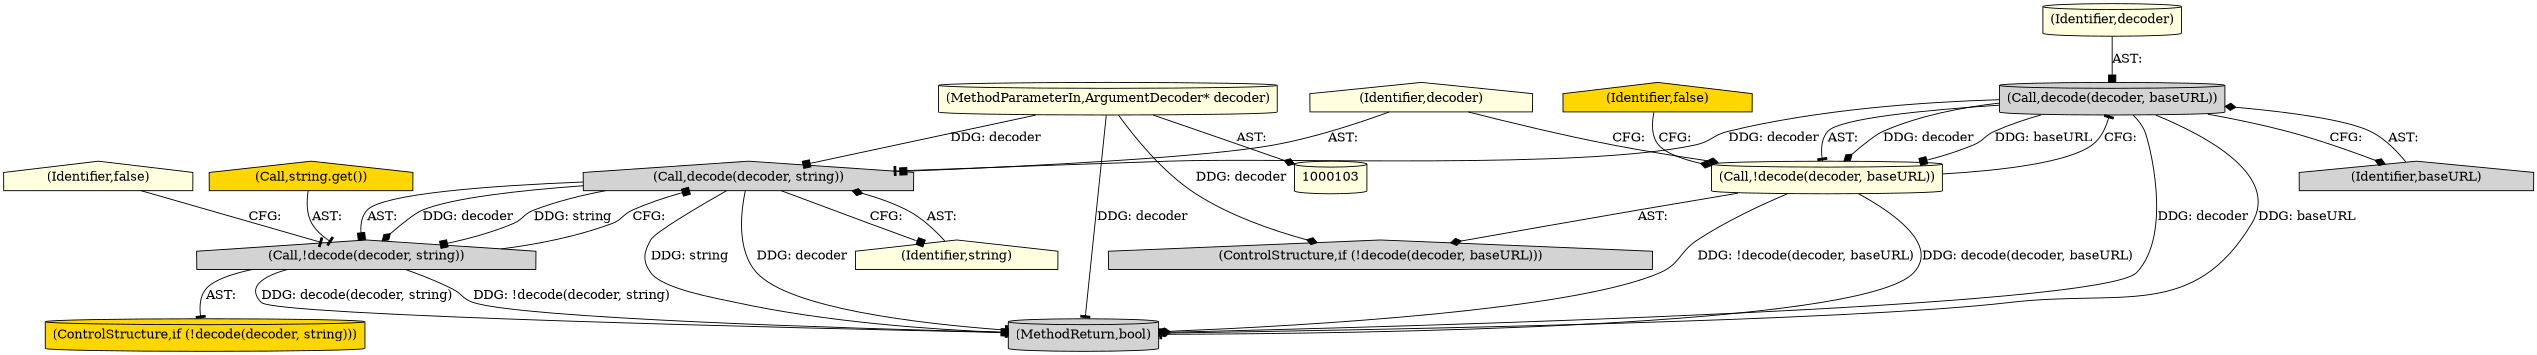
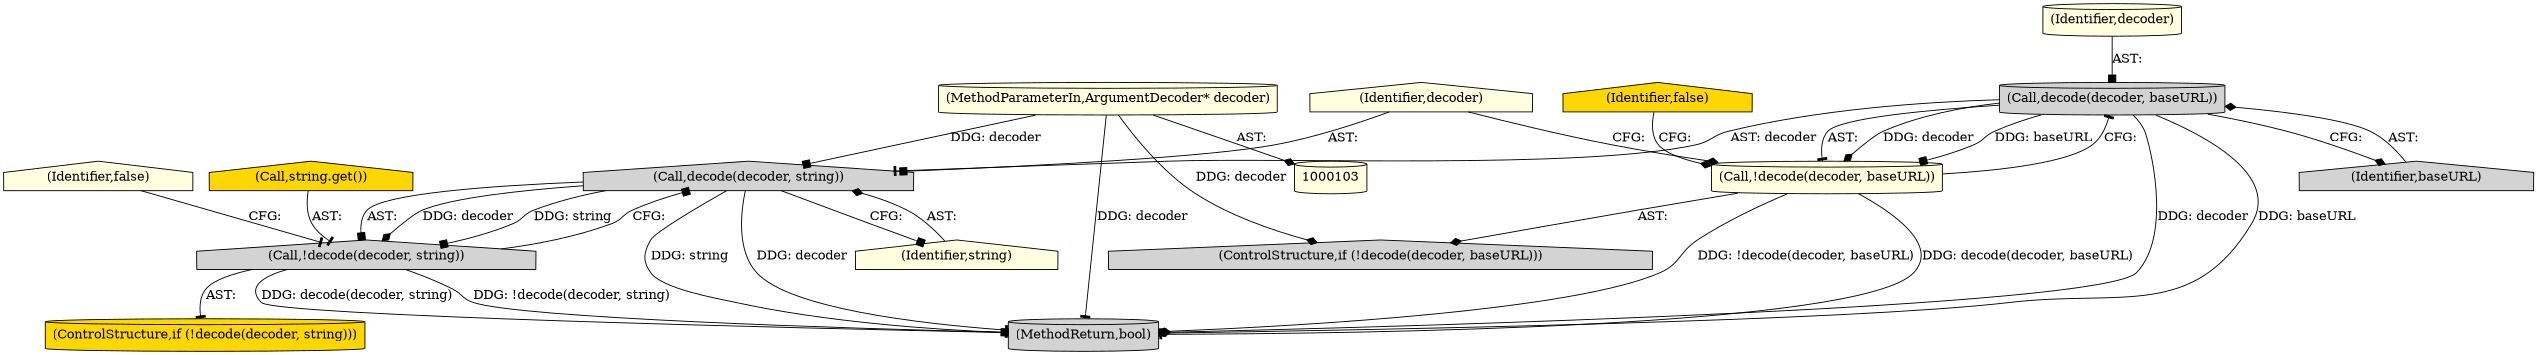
edge "(Call,decode(decoder, baseURL))" -> "(Call,decode(decoder, string))": label "DDG: decoder" -> "AST: decoder"
